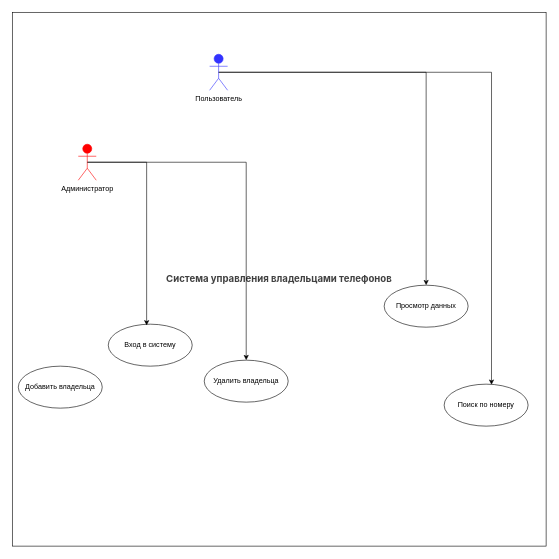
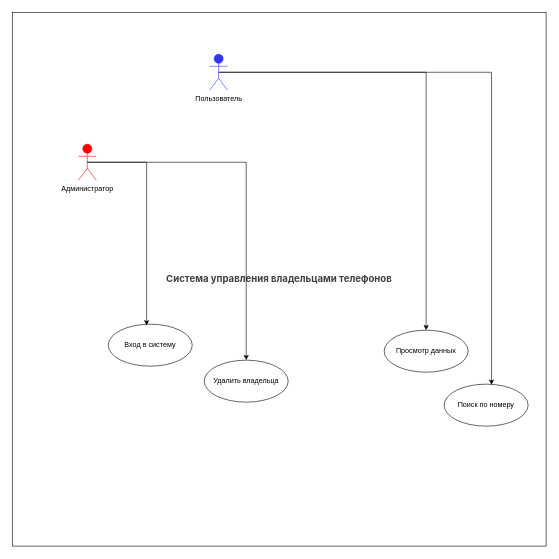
node "Просмотр данных": moved (426, 306) -> (426, 351)
node "Добавить владельца": removed
